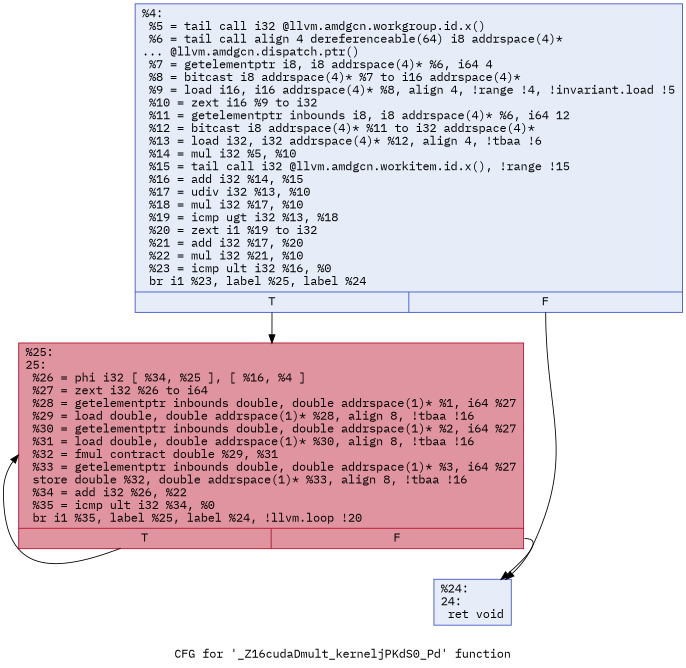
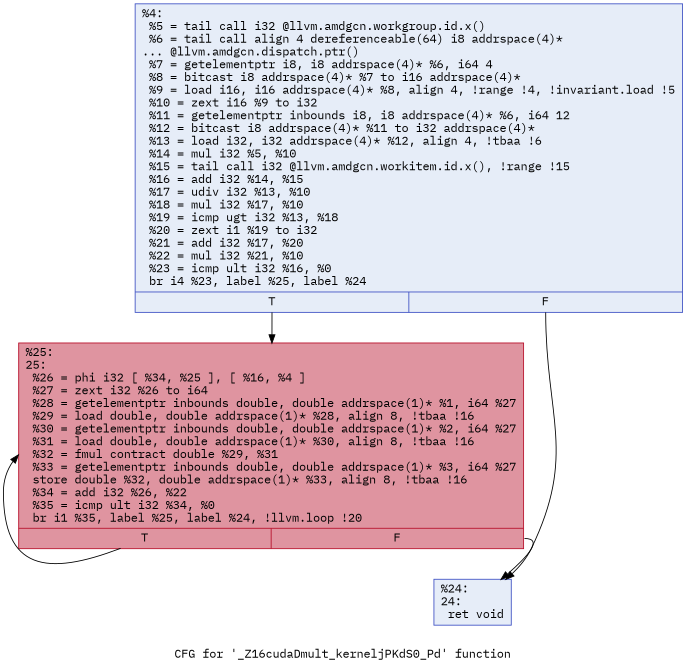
node "%4:": text "br i1 %23, label %25, label %24" -> "br i4 %23, label %25, label %24"
